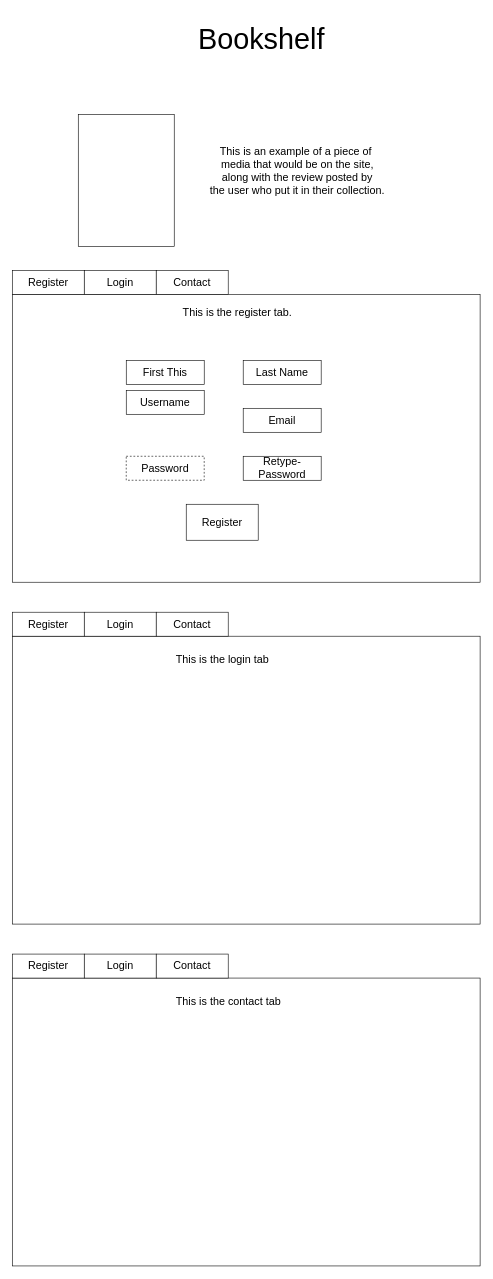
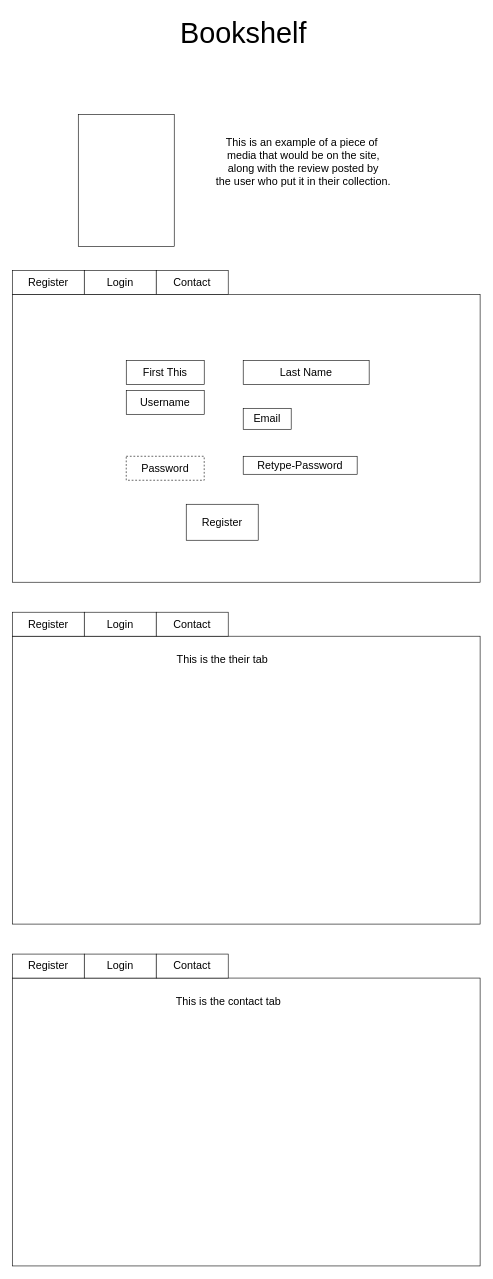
node "Bookshelf": moved (261, 39) -> (243, 33)
node "This is an example of a piece of media that would be on the site, along with the review posted by the user who put it in their collection.": moved (297, 171) -> (303, 162)
node "This is the register tab.": removed
node "Last Name": size 78x24 -> 126x24
node "Email": size 78x24 -> 48x21
node "Retype-Password": size 78x24 -> 114x18
node "This is the login tab": label "This is the login tab" -> "This is the their tab"
